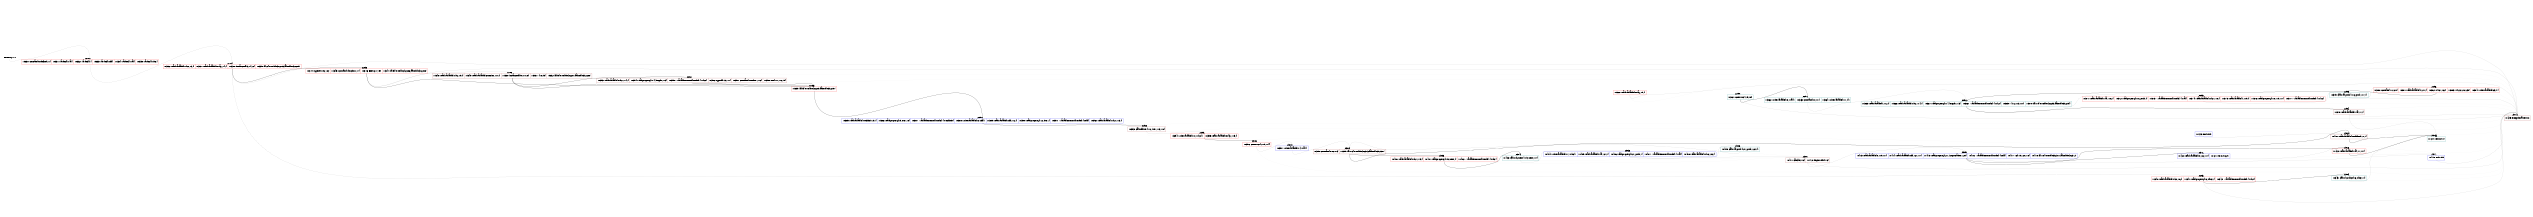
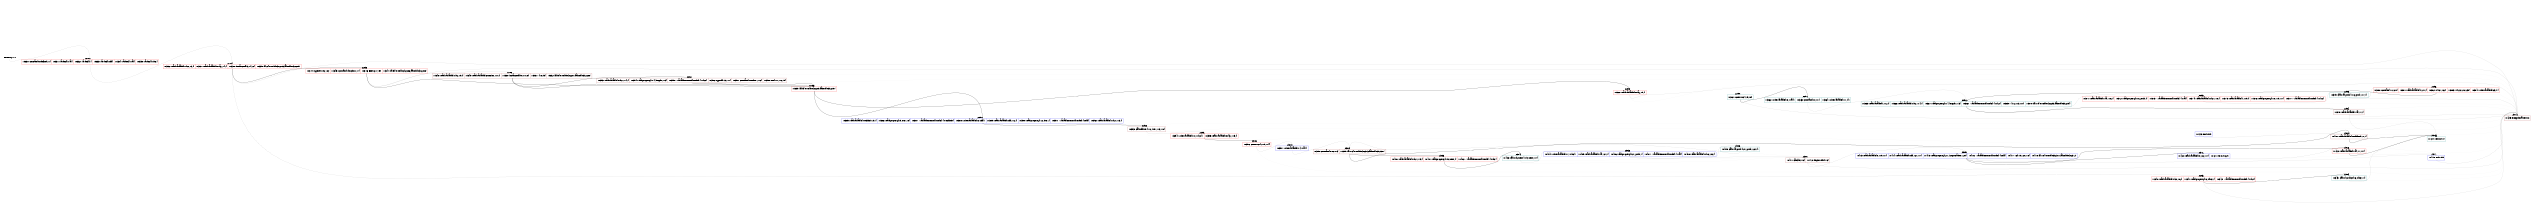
edge "10359: if[v5](true-block:2289,false-block:2297)" -> "10360: read-variable['Array',v9,-]": added
